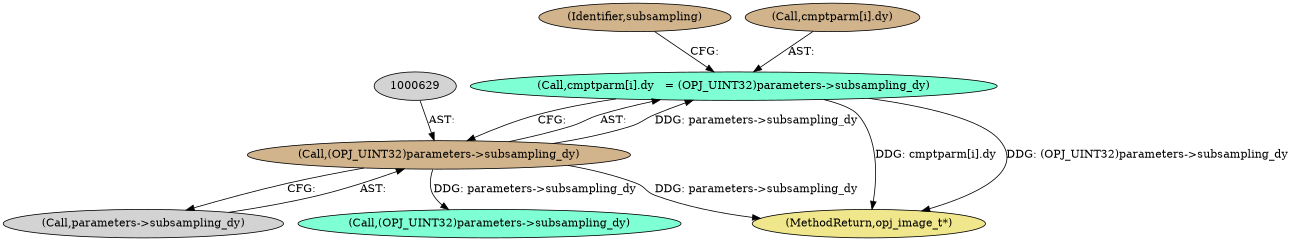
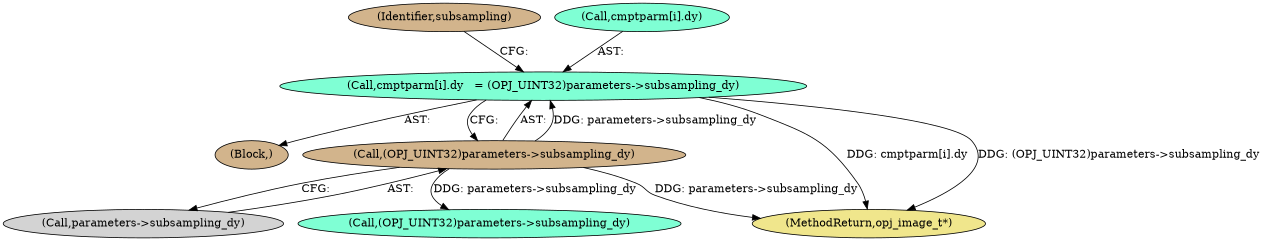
node "(Call,cmptparm[i].dy)": fillcolor tan -> aquamarine
node "1000629": removed
node "(Block,)": added
